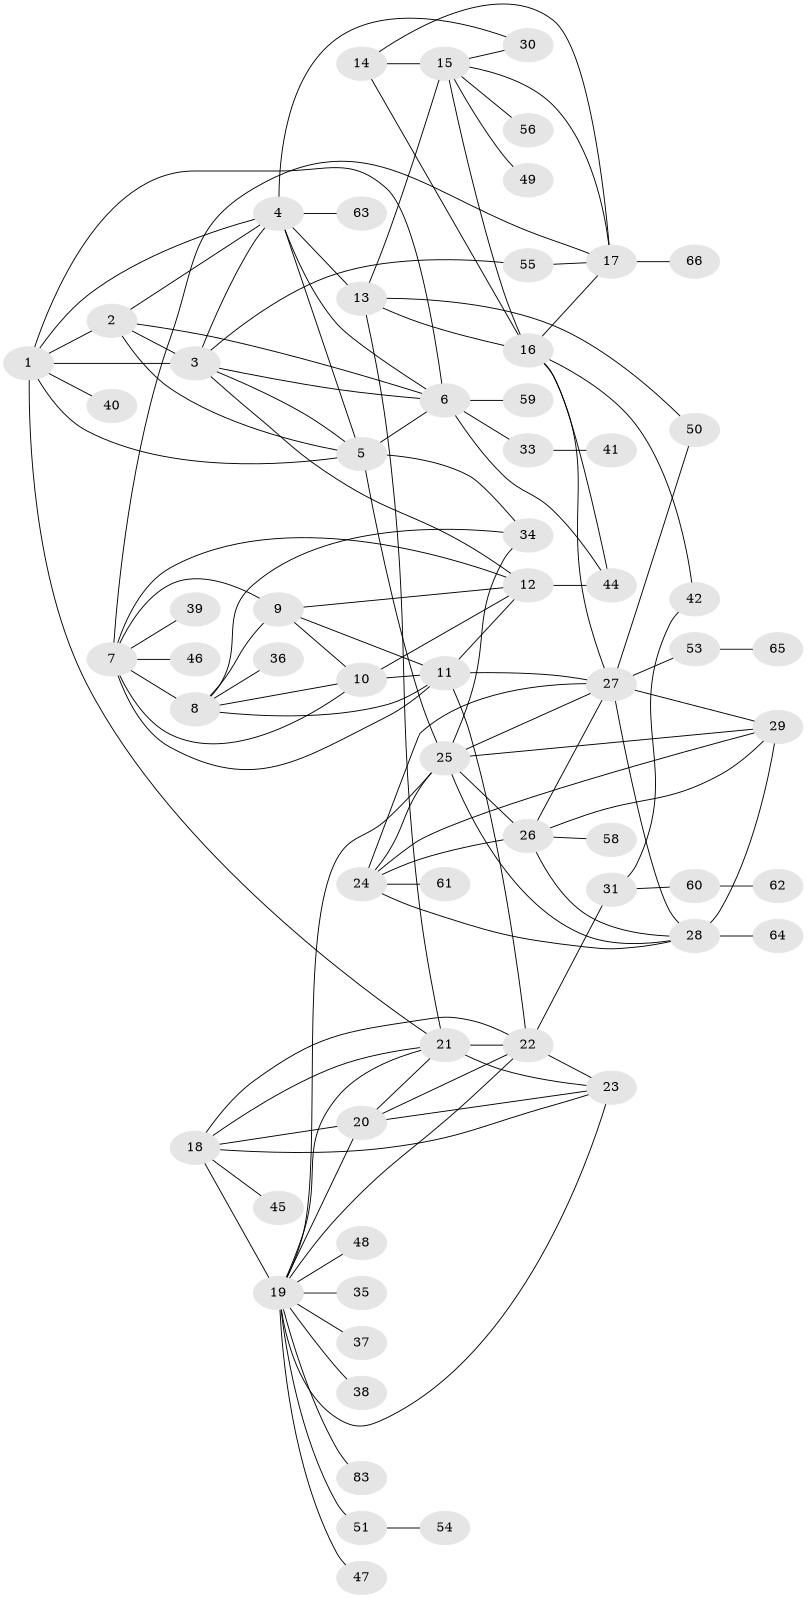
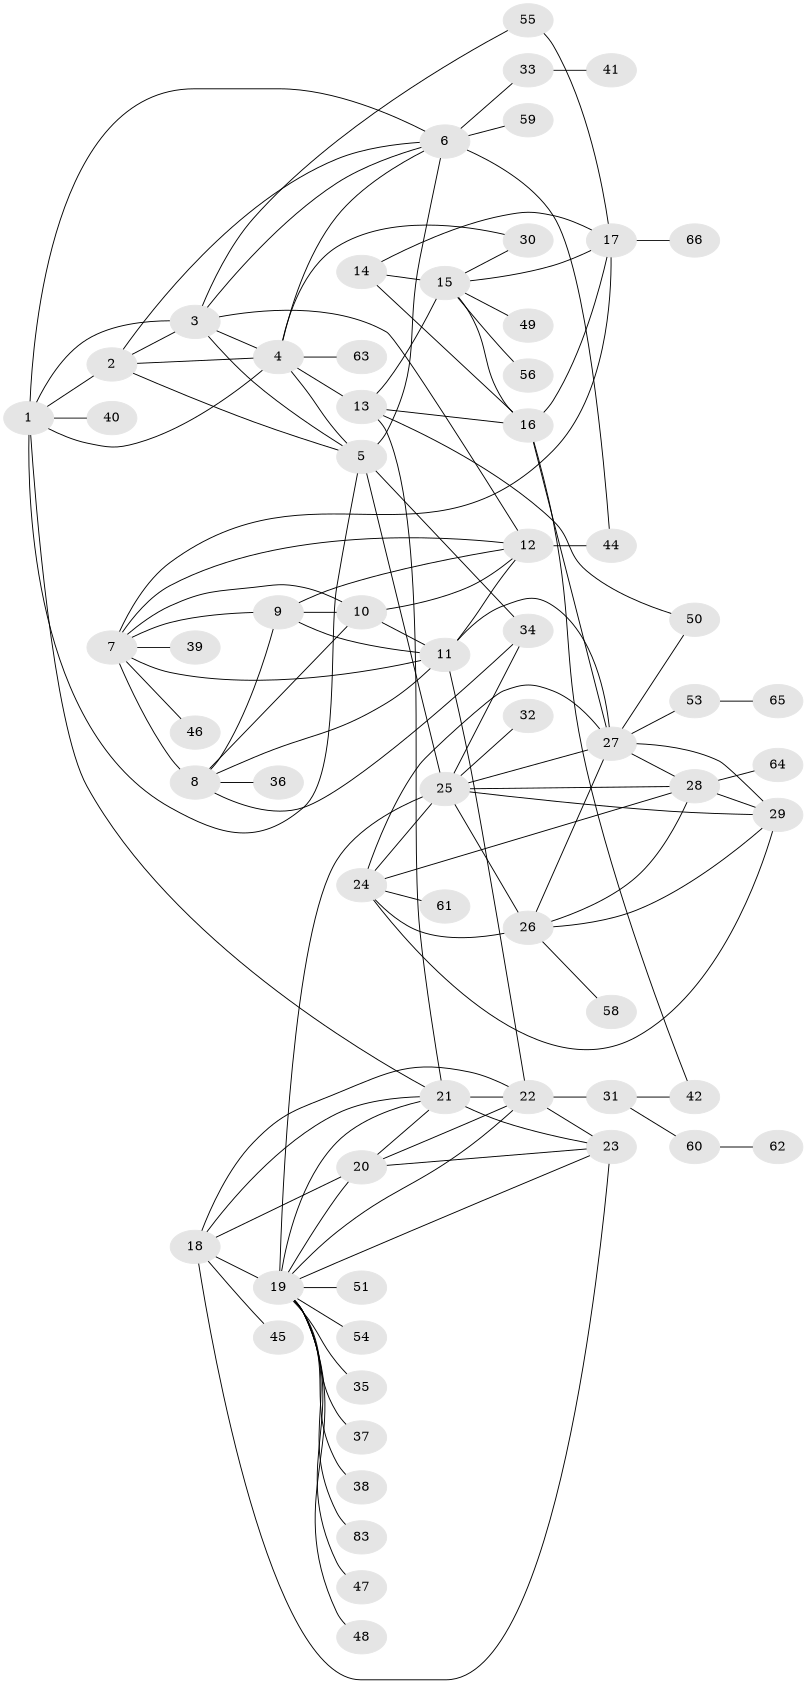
edge "16" -- "44": removed
node "32": added
edge "51" -- "54": now "19" -- "54"
